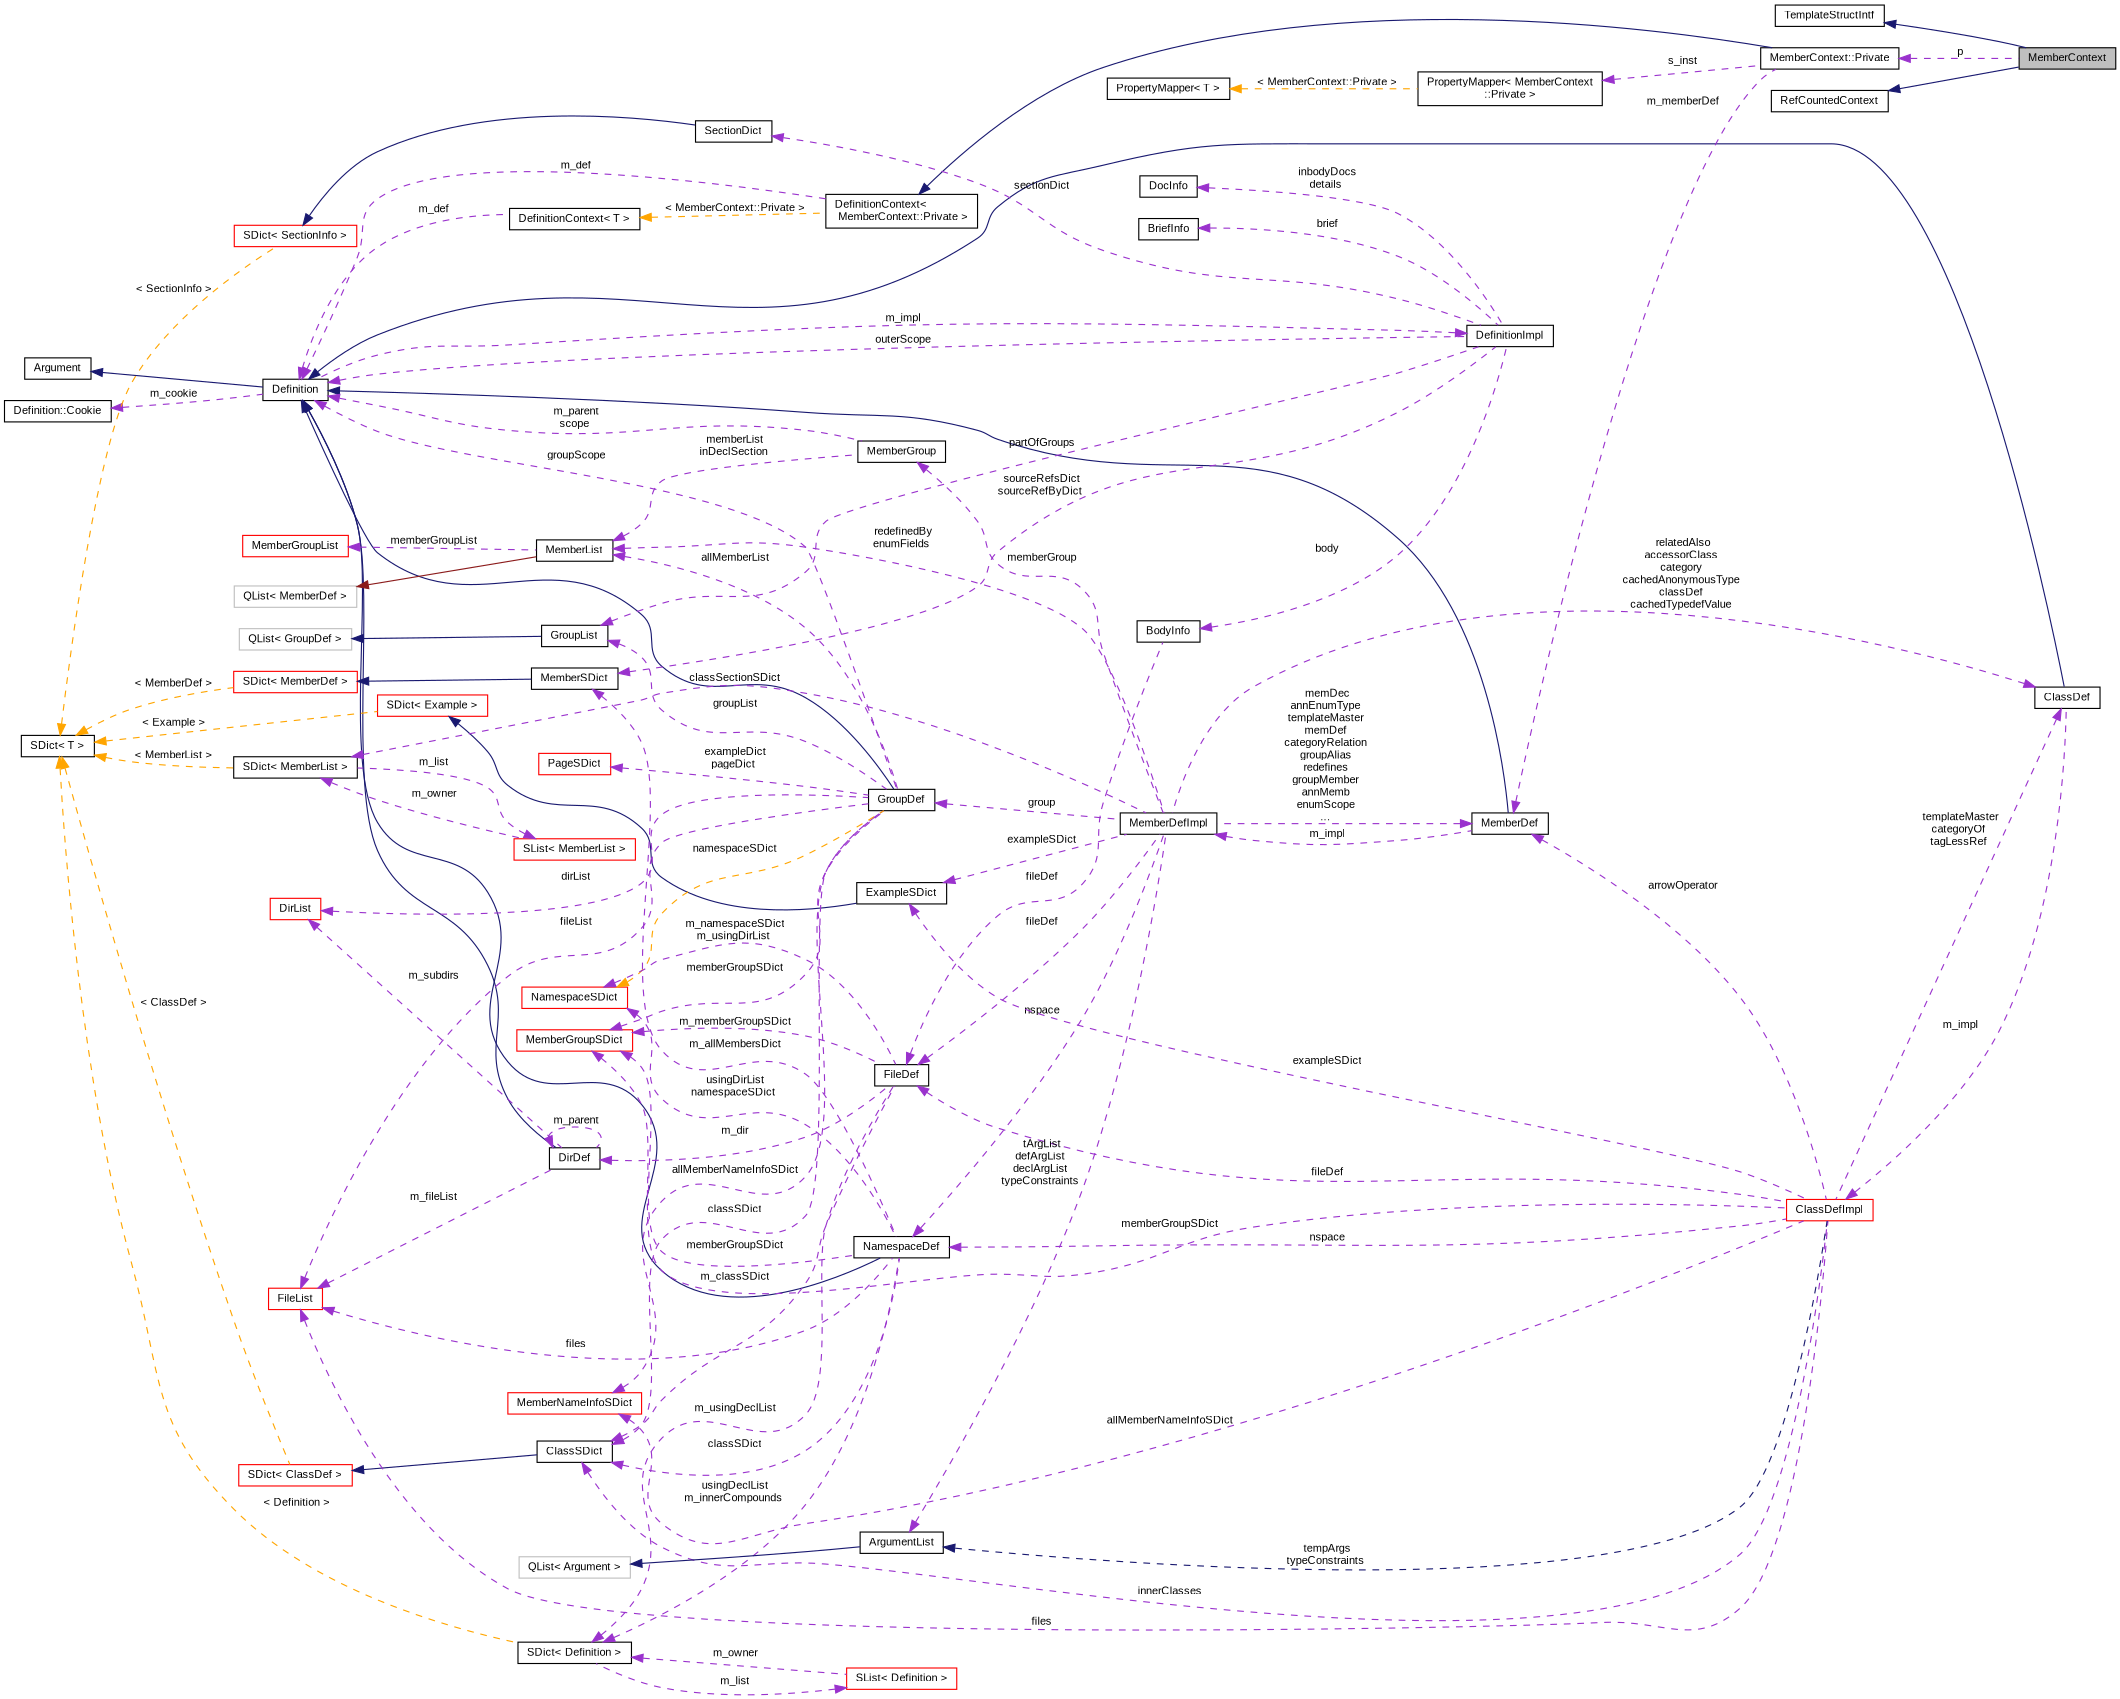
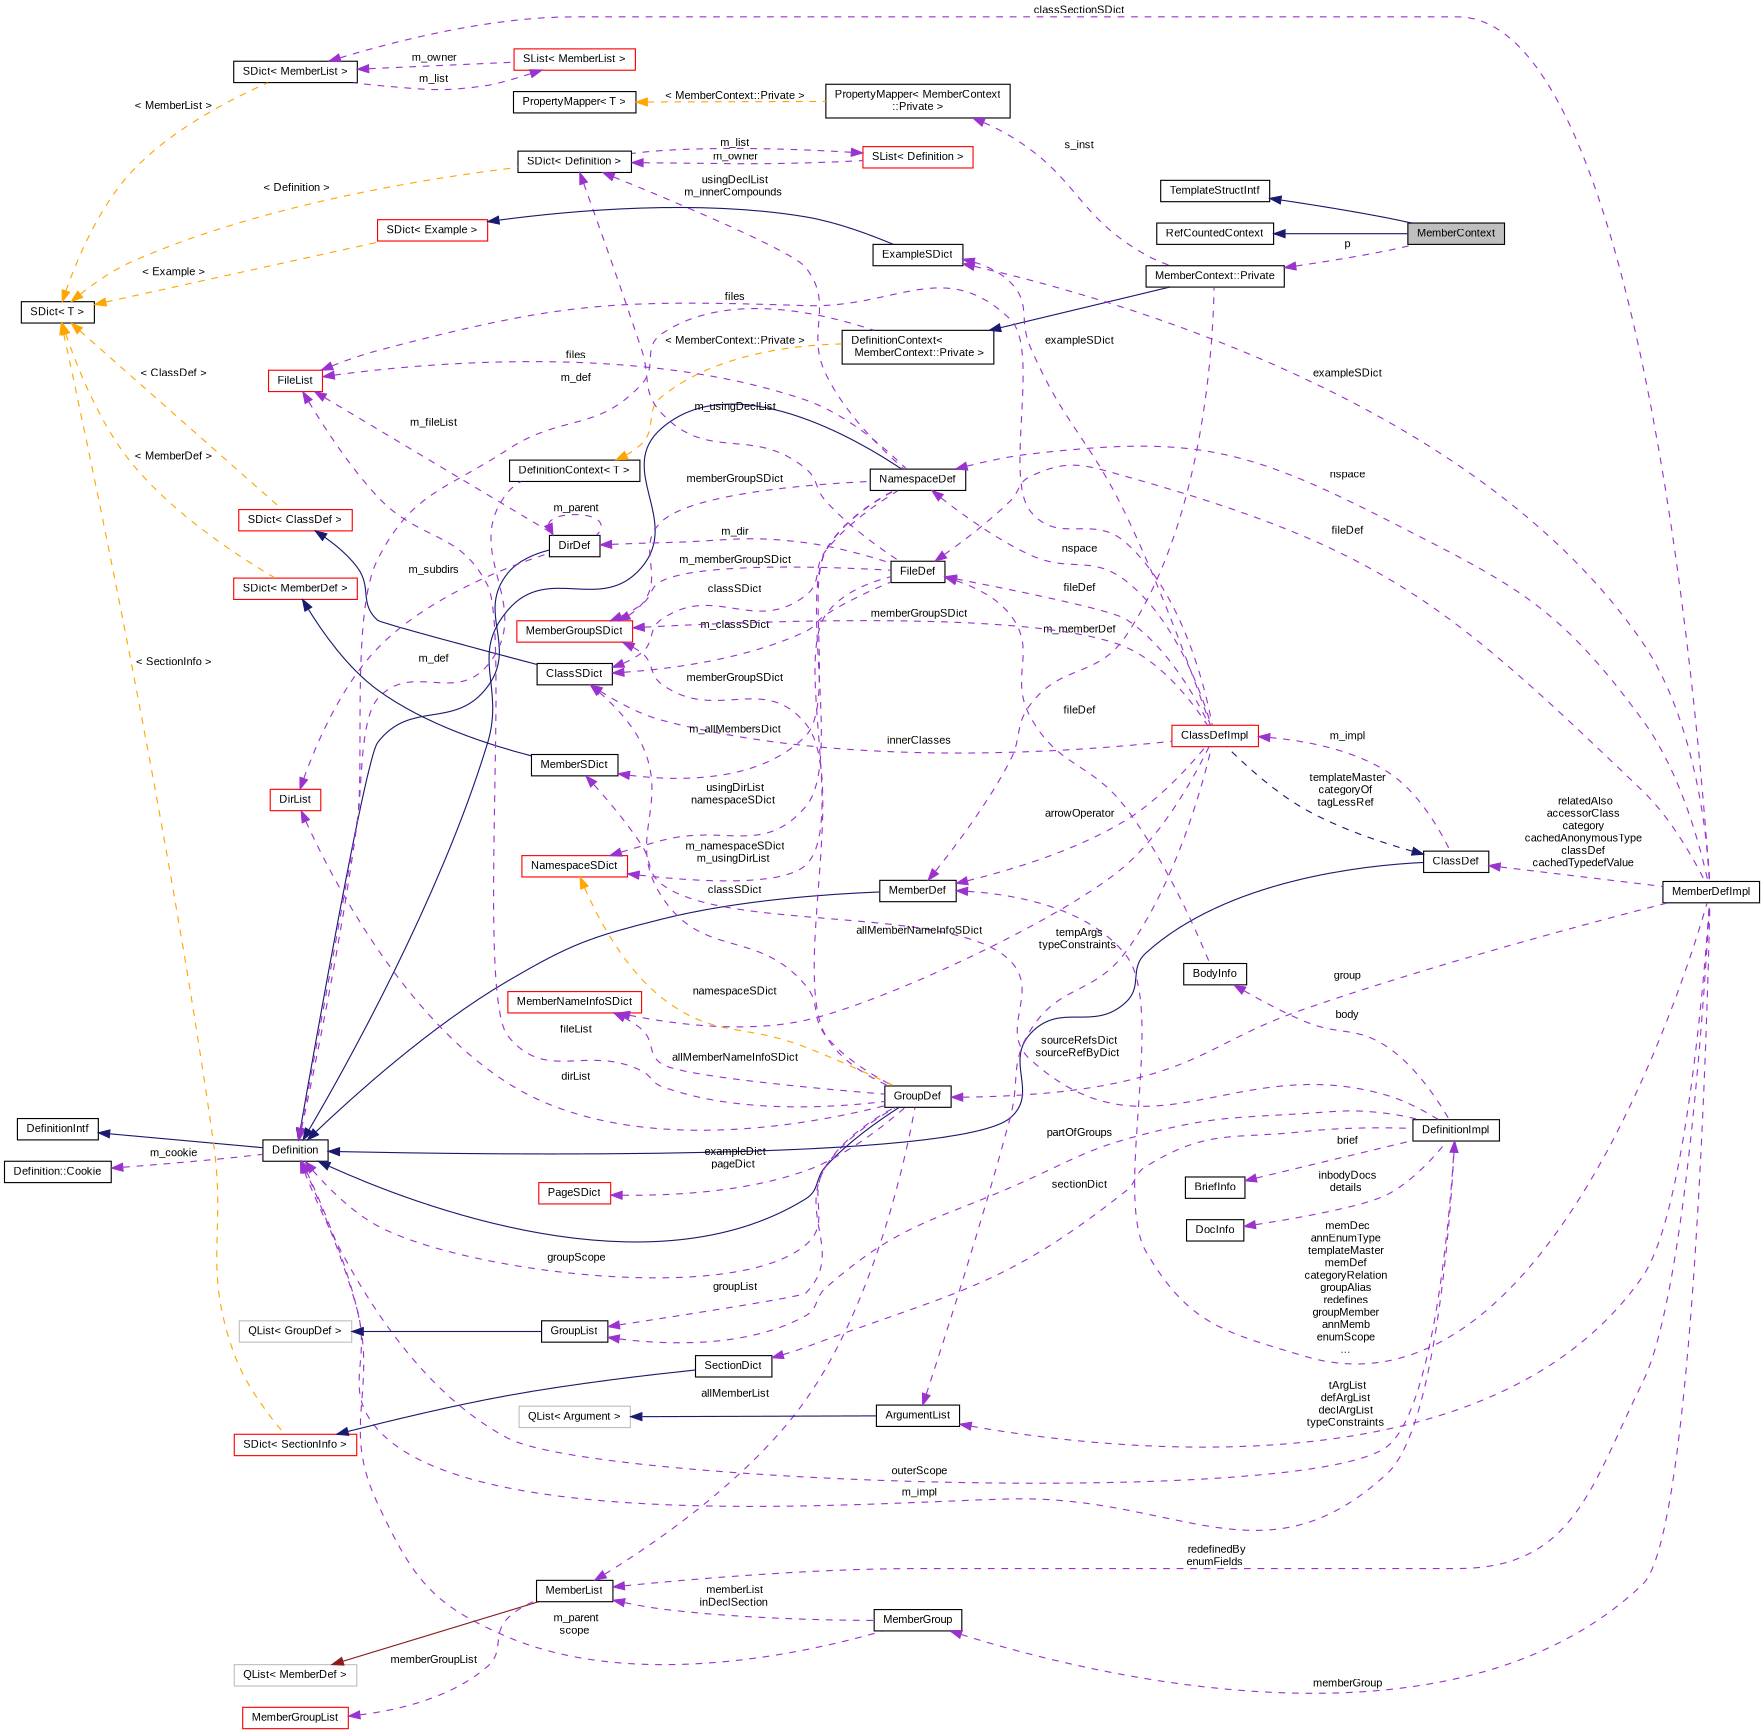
node "Argument": label "Argument" -> "DefinitionIntf"
edge "MemberDef" -> "MemberDefImpl": removed, label "m_impl"
edge "ClassDefImpl" -> "ClassDef": color darkorchid3 -> midnightblue
edge "ClassDefImpl" -> "ArgumentList": color midnightblue -> darkorchid3
